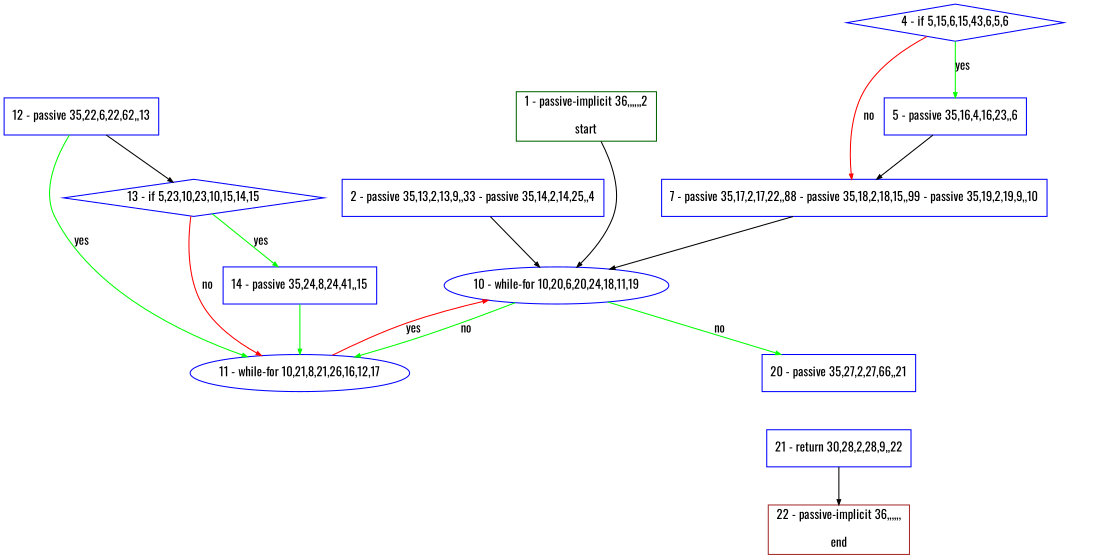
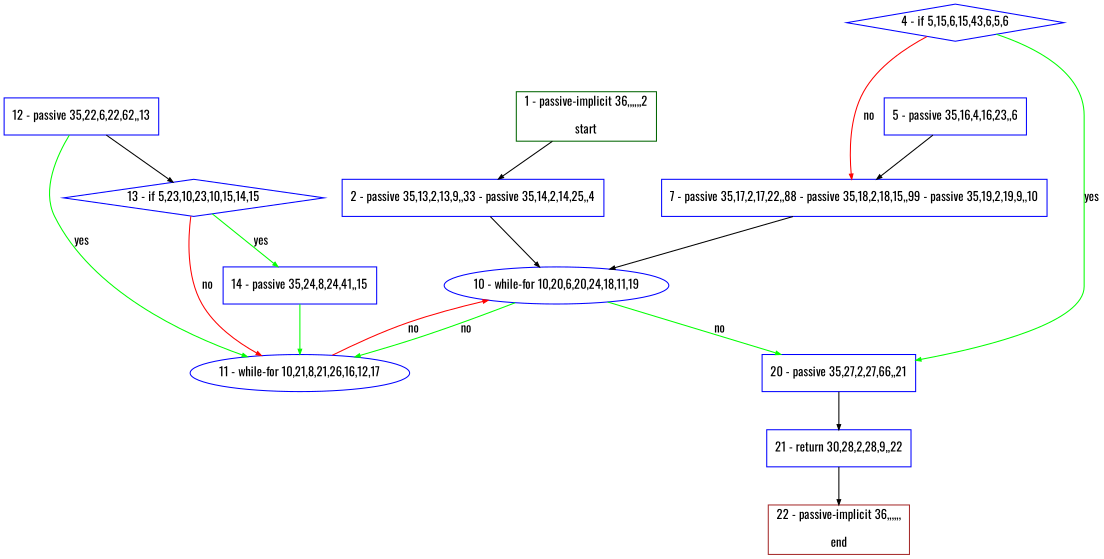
edge "4 - if 5,15,6,15,43,6,5,6" -> "5 - passive 35,16,4,16,23,,6": now "4 - if 5,15,6,15,43,6,5,6" -> "20 - passive 35,27,2,27,66,,21"
edge "1 - passive-implicit 36,,,,,,2 start" -> "10 - while-for 10,20,6,20,24,18,11,19": now "1 - passive-implicit 36,,,,,,2 start" -> "2 - passive 35,13,2,13,9,,33 - passive 35,14,2,14,25,,4"
edge "11 - while-for 10,21,8,21,26,16,12,17" -> "10 - while-for 10,20,6,20,24,18,11,19": label "yes" -> "no"
edge "20 - passive 35,27,2,27,66,,21" -> "21 - return 30,28,2,28,9,,22": added
